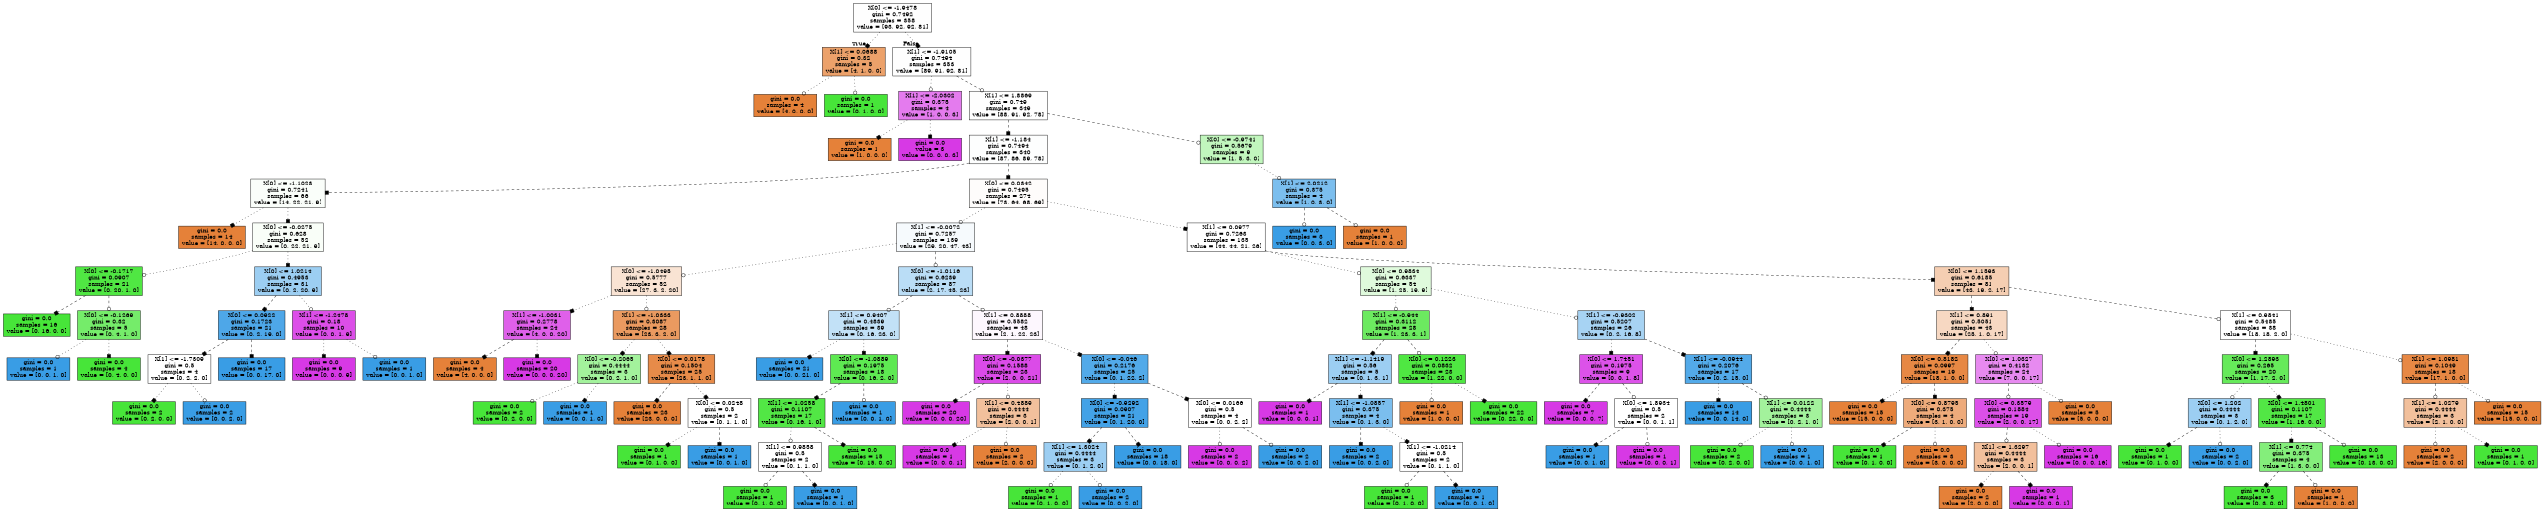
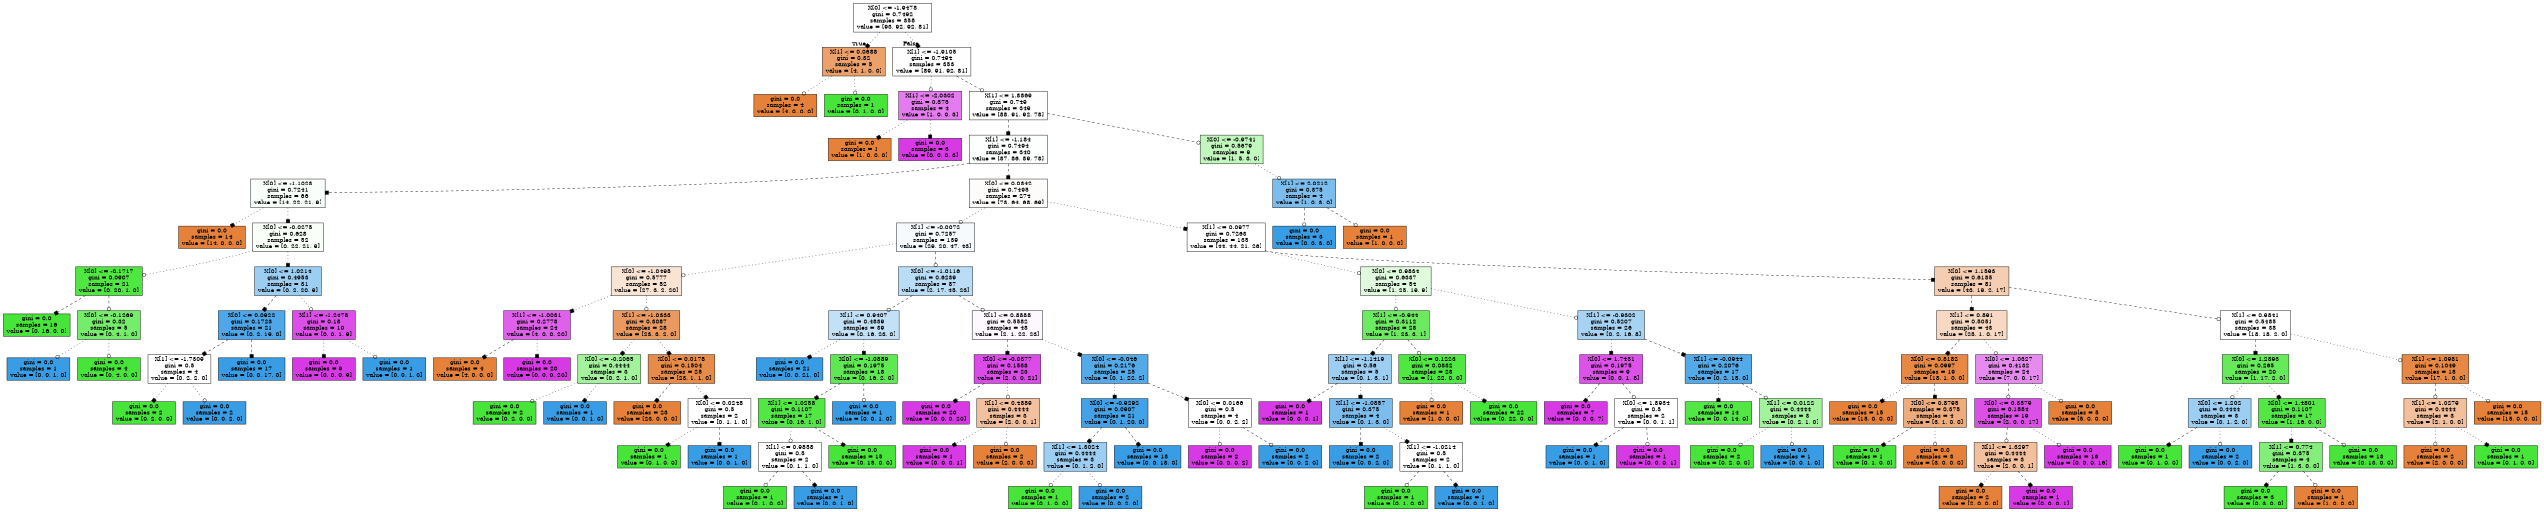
node "gini = 0.0 value = 3 value = [0, 0, 0, 3]": label "gini = 0.0 value = 3 value = [0, 0, 0, 3]" -> "gini = 0.0 samples = 3 value = [0, 0, 0, 3]"
edge "X[0] <= -0.1269 gini = 0.32 samples = 5 value = [0, 4, 1, 0]" -> "gini = 0.0 samples = 4 value = [0, 4, 0, 0]": arrowhead box -> odot
node "gini = 0.0 samples = 14 value = [0, 0, 14, 0]": fillcolor #399de5ff -> #47e539ef
node "X[0] <= 0.8795 gini = 0.375 samples = 4 value = [3, 1, 0, 0]": label "X[0] <= 0.8795 gini = 0.375 samples = 4 value = [3, 1, 0, 0]" -> "X[0] <= 0.8795 samples = 0.375 samples = 4 value = [3, 1, 0, 0]"
